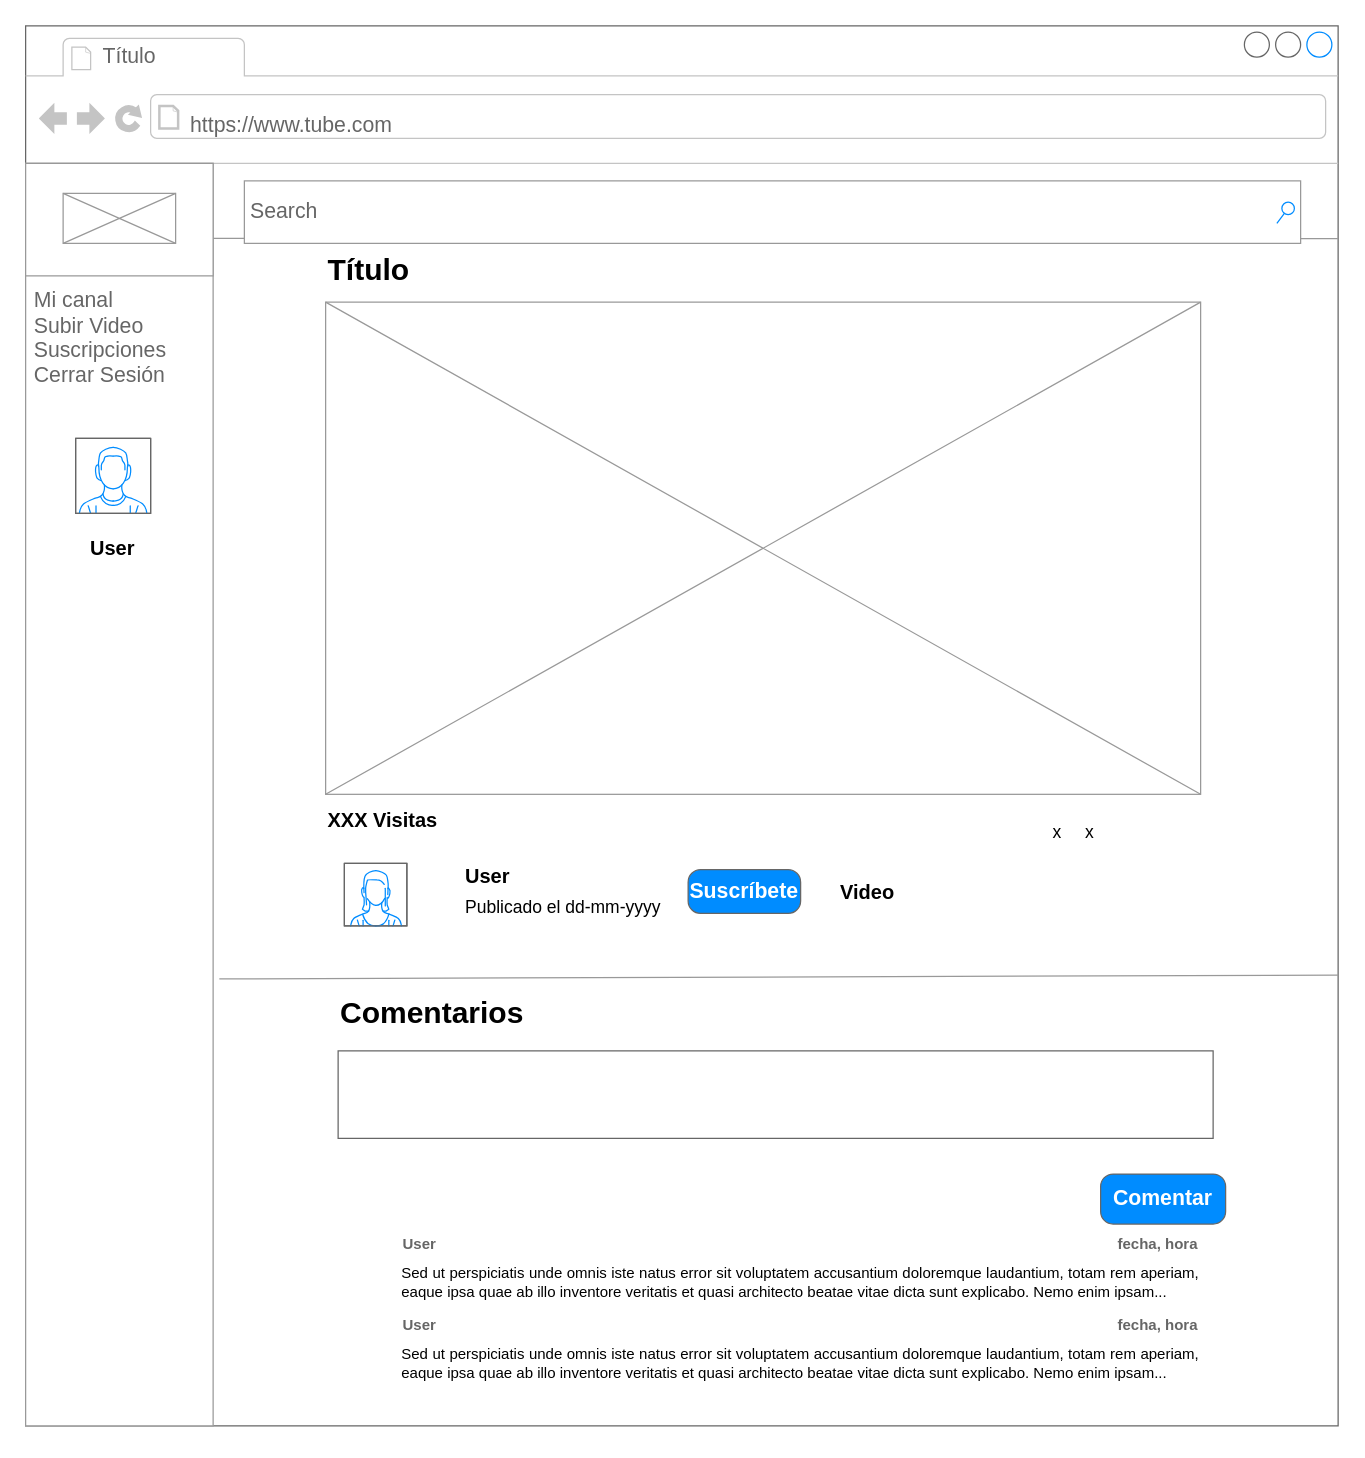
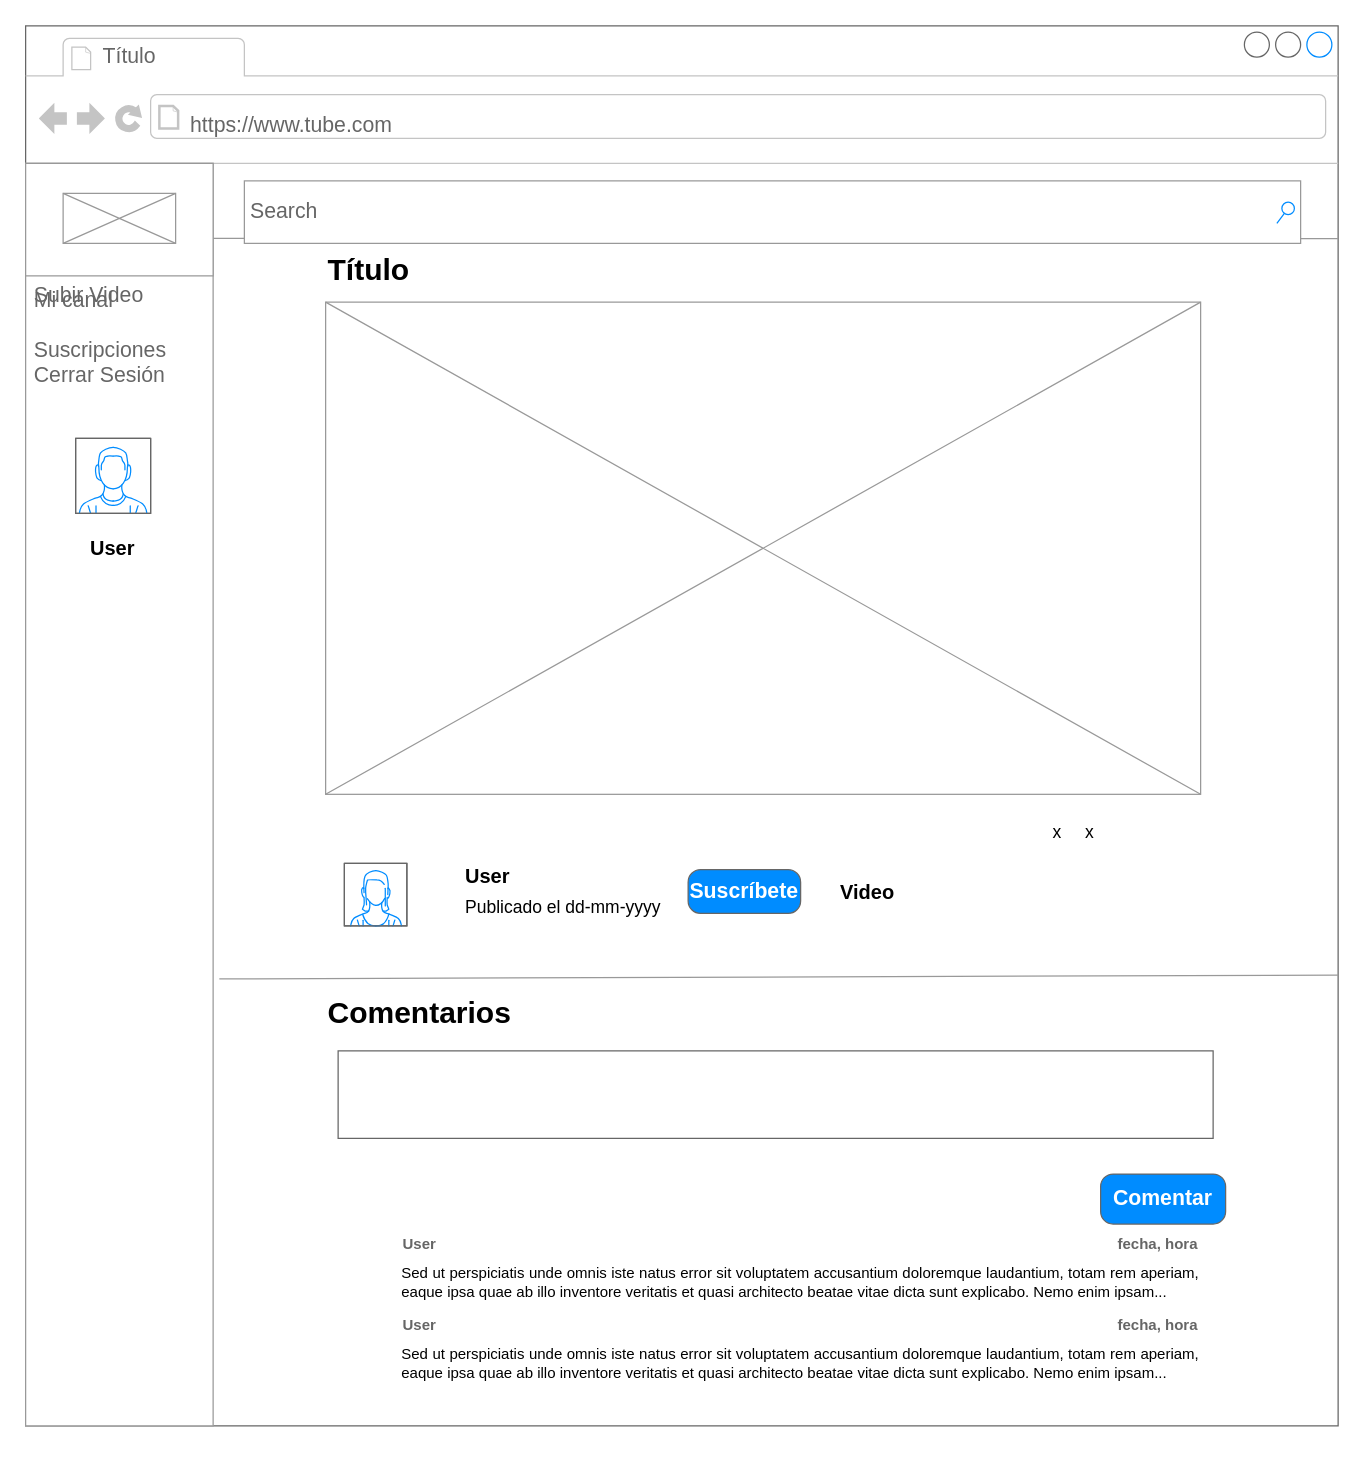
node "Subir Video": moved (119, 327) -> (119, 296)
node "XXX Visitas": removed
node "Comentarios": moved (519, 1013) -> (507, 1013)
